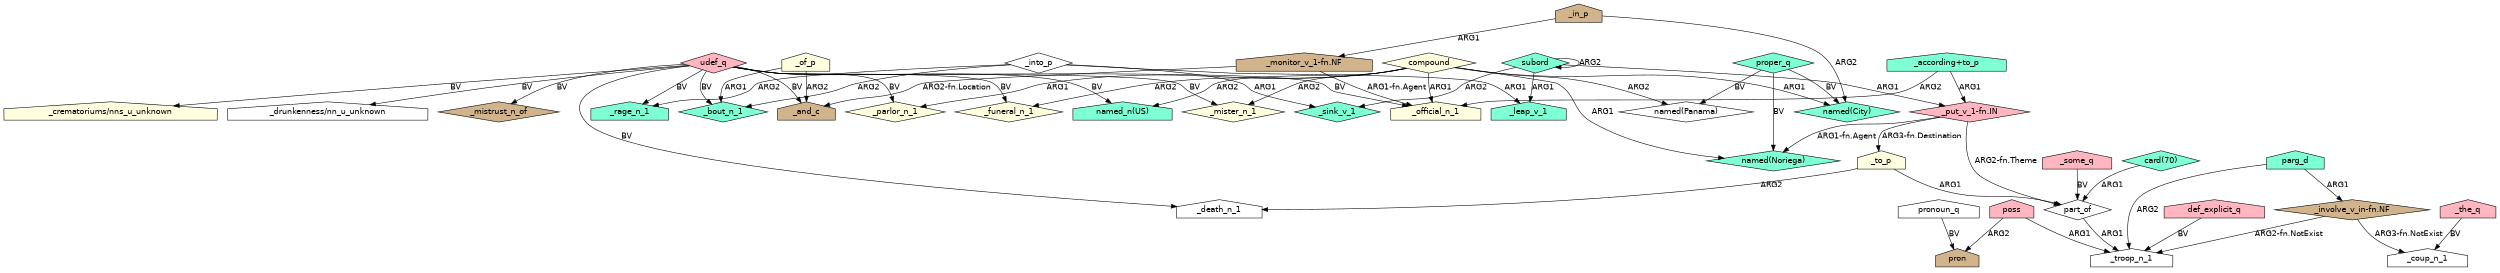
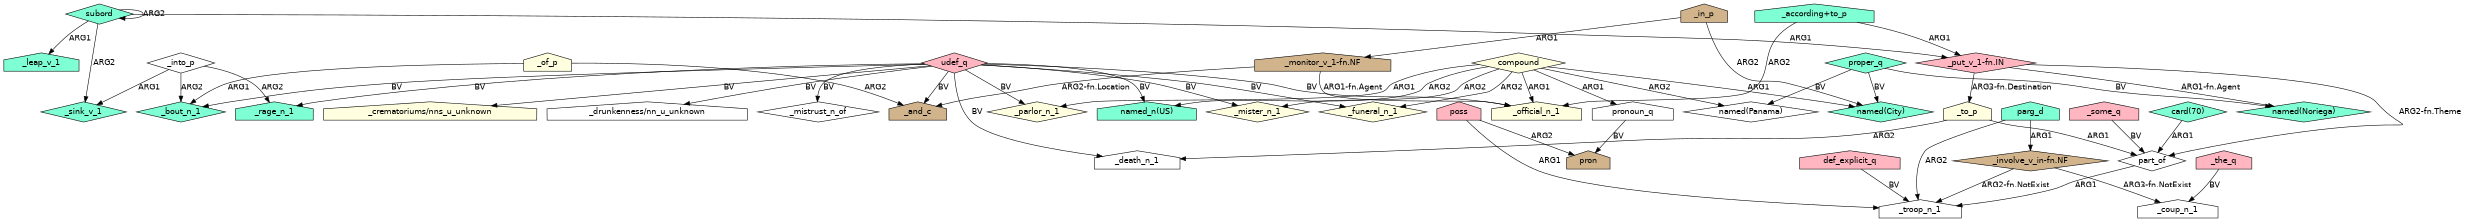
edge "_into_p" -> "_leap_v_1": removed, label "ARG1"
node "_mistrust_n_of": fillcolor tan -> white
edge "compound" -> "named(Noriega)": now "compound" -> "pronoun_q"
